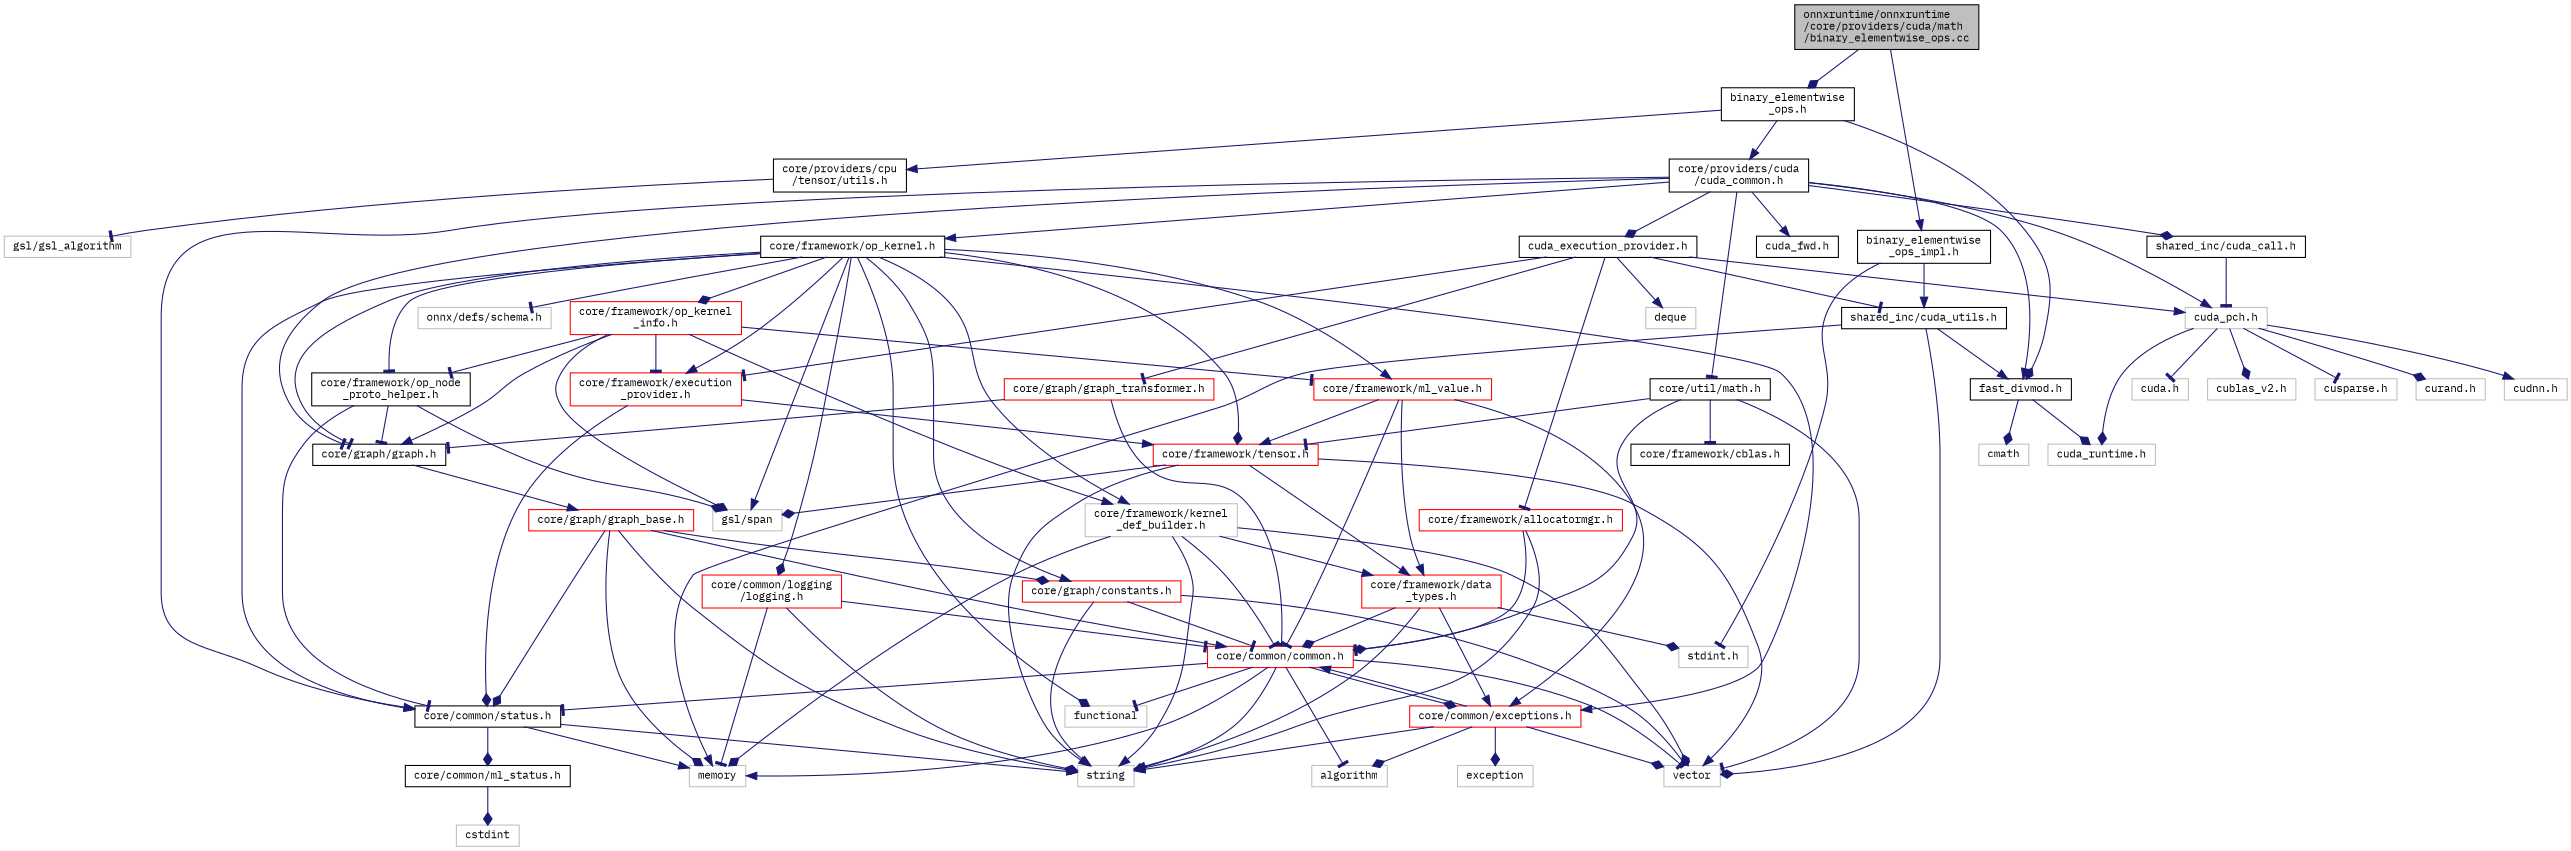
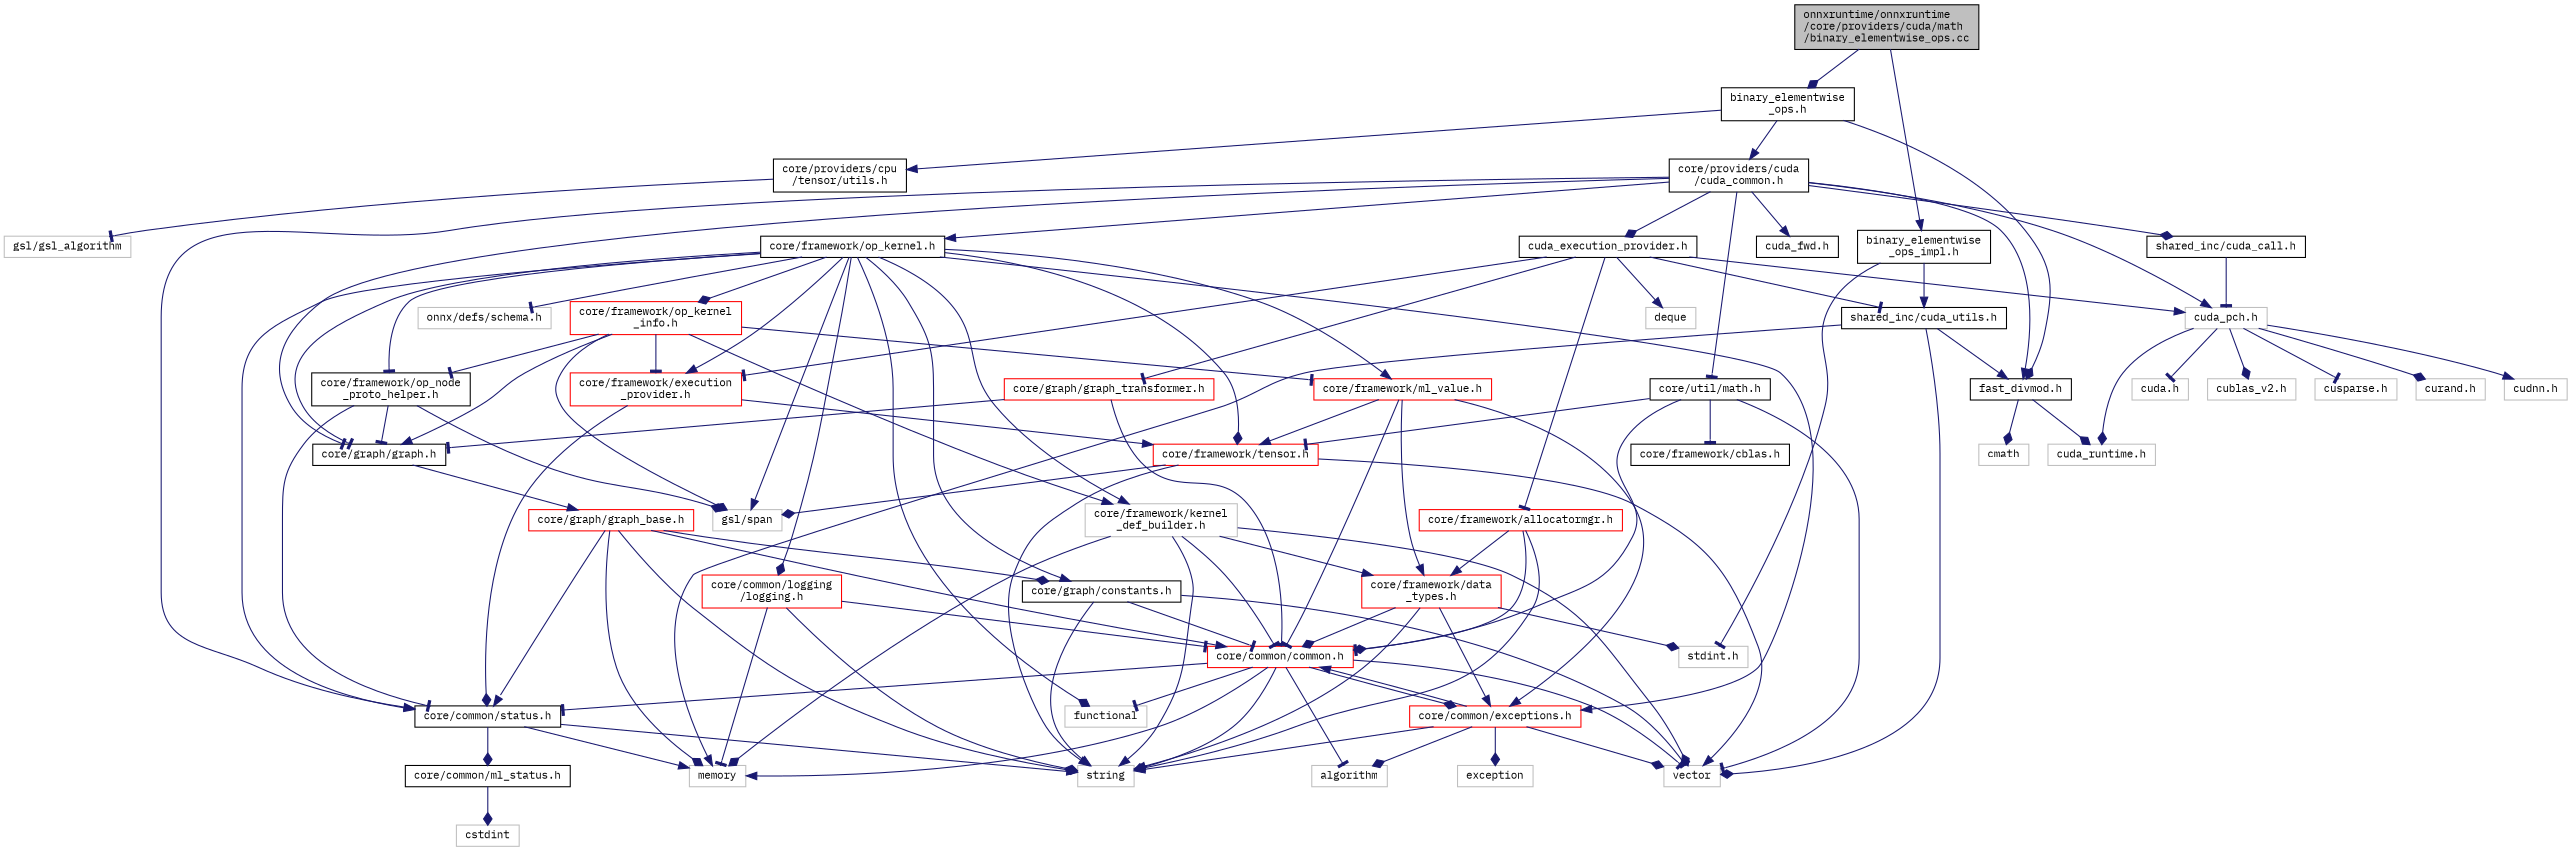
edge "core/framework/tensor.h" -> "core/framework/data _types.h": now "core/framework/allocatormgr.h" -> "core/framework/data _types.h"
node "core/graph/constants.h": color red -> black
edge "core/graph/graph_base.h" -> "core/common/status.h": arrowhead diamond -> normal
